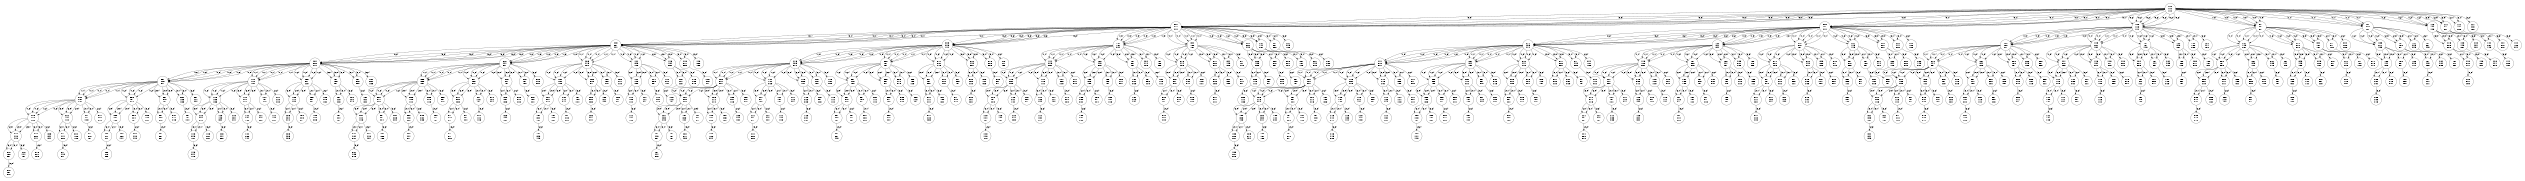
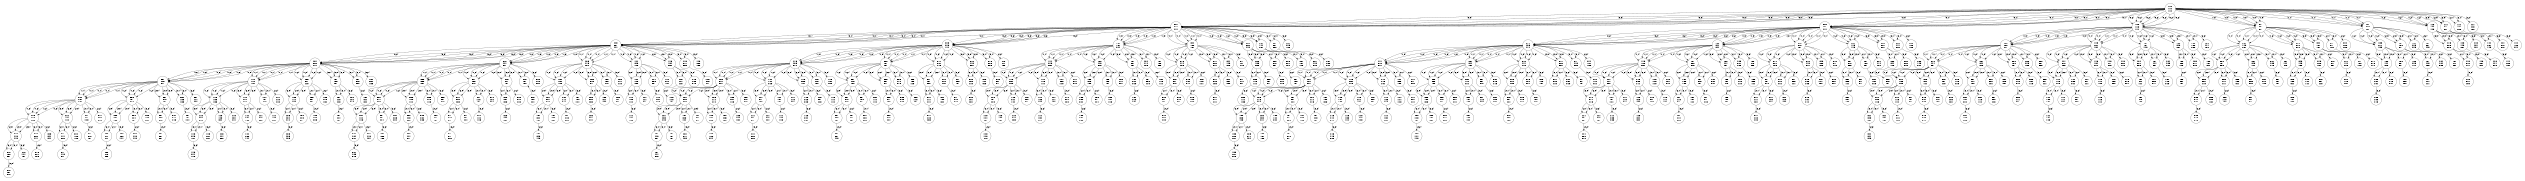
edge "010 101 100" -> "010 100 111": reversed
